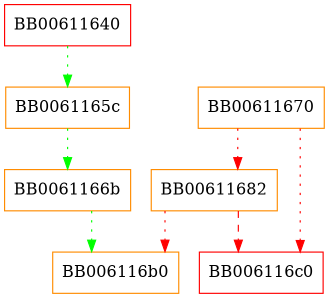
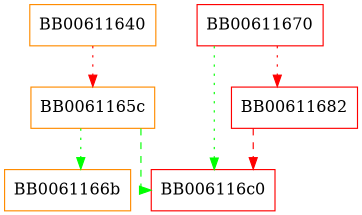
node "BB00611640": color red -> darkorange
edge "BB00611640" -> "BB0061165c": color green -> red
node "BB00611670": color darkorange -> red
edge "BB0061165c" -> "BB006116c0": added
edge "BB00611670" -> "BB006116c0": color red -> green
node "BB00611682": color darkorange -> red
node "BB006116b0": removed
